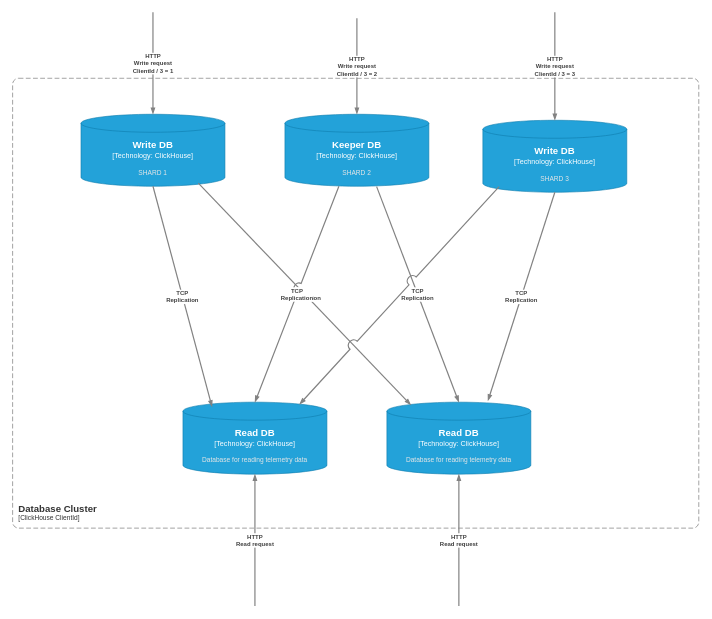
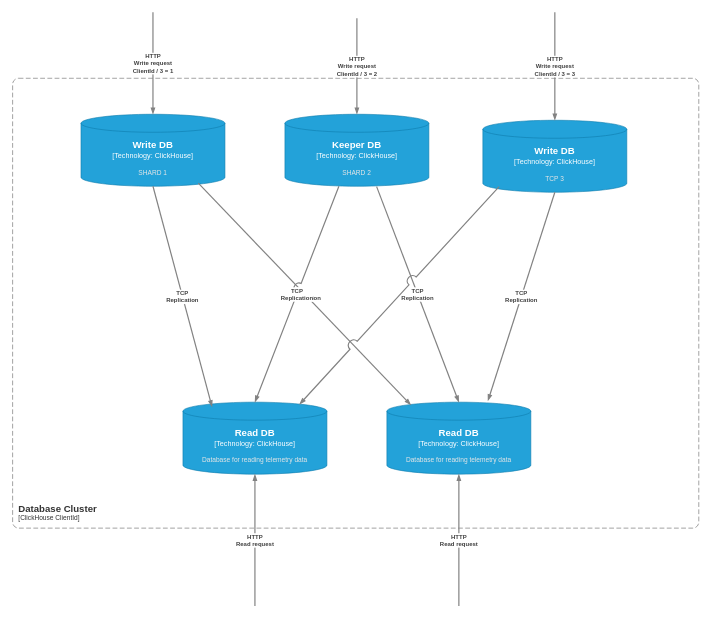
node "Write DB [Technology: ClickHouse] SHARD 3": label "Write DB [Technology: ClickHouse] SHARD 3" -> "Write DB [Technology: ClickHouse] TCP 3"
